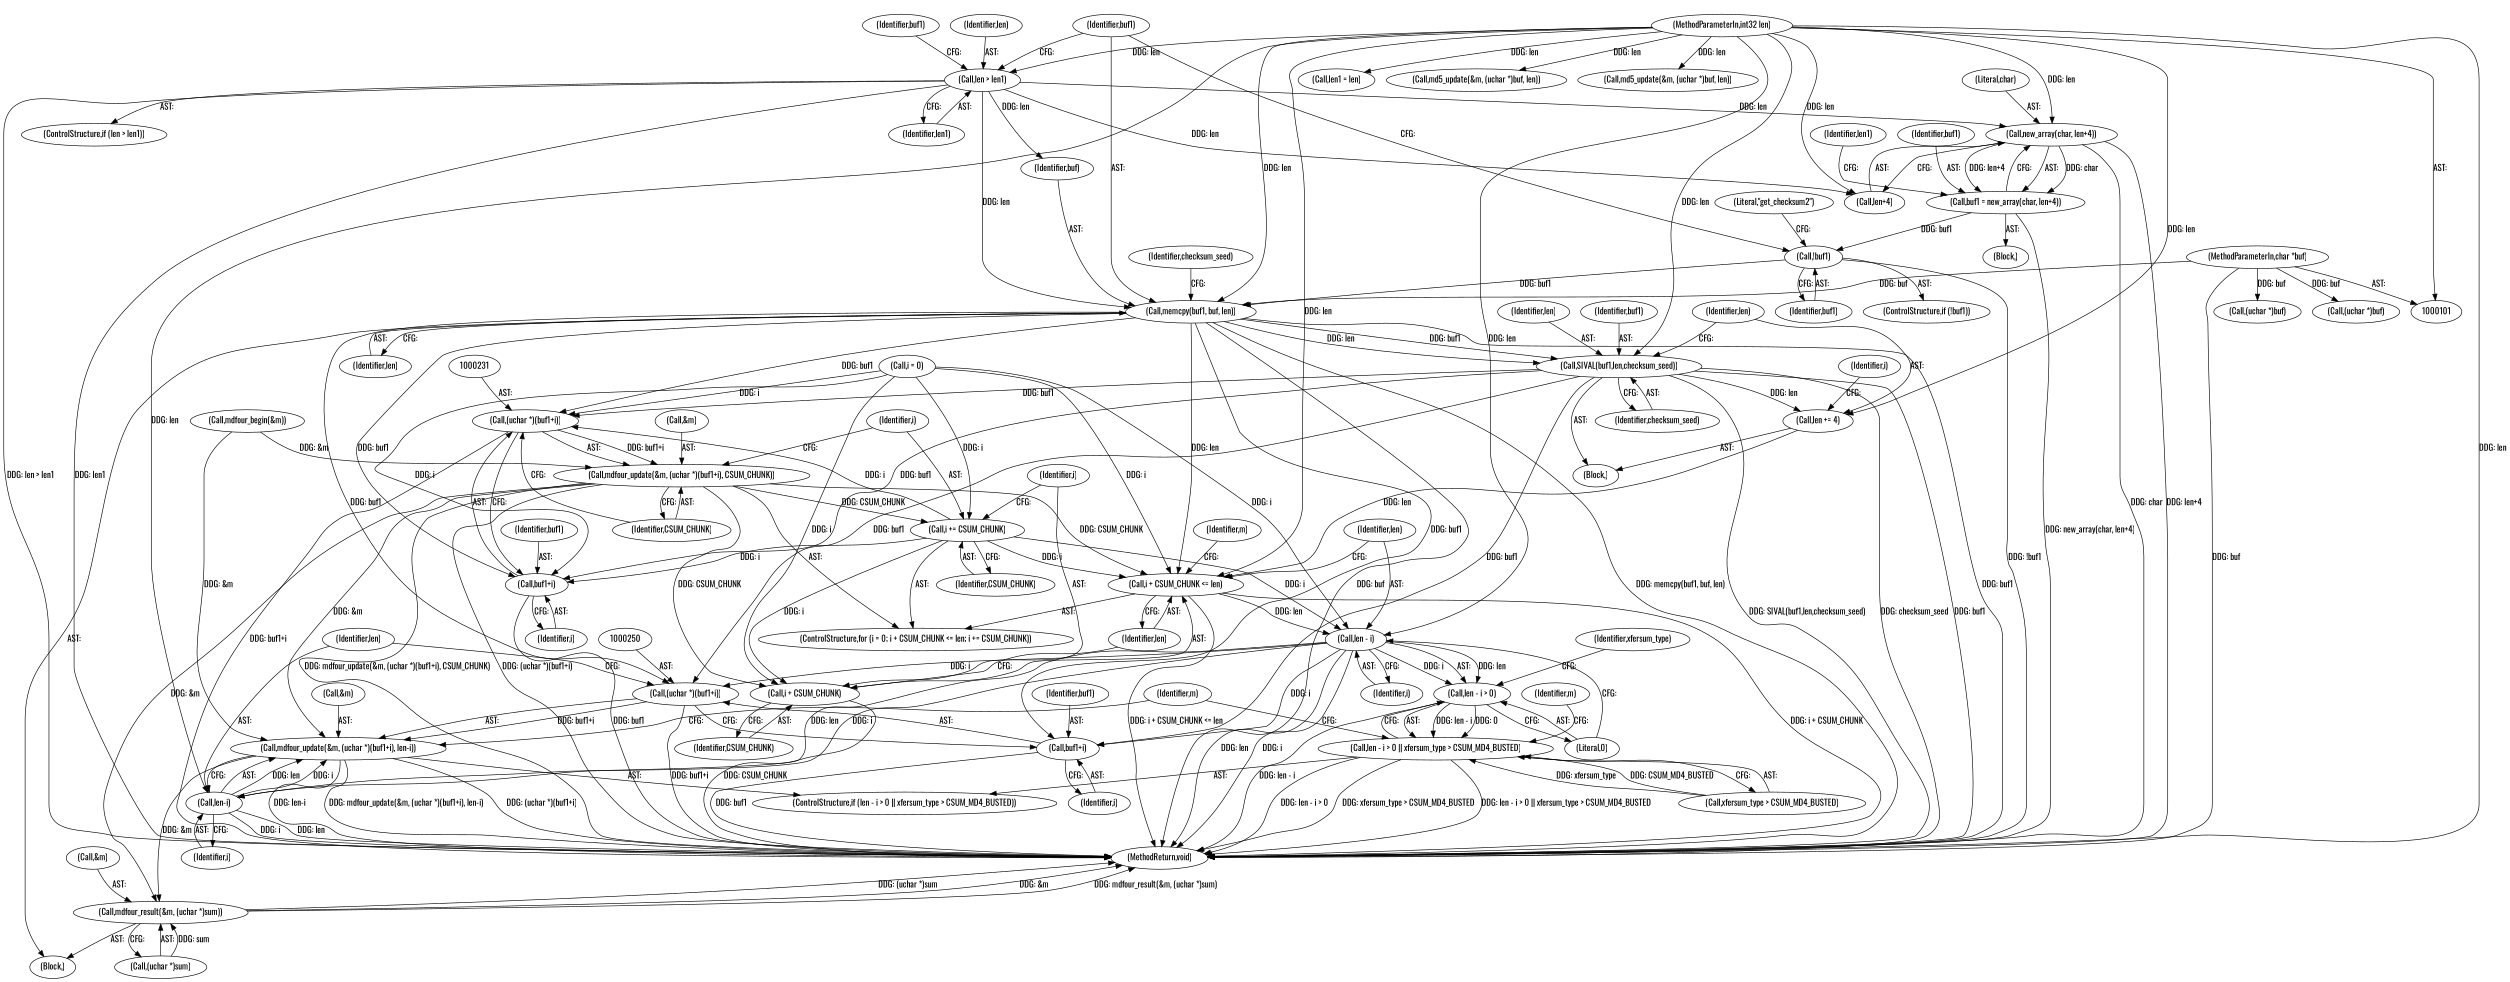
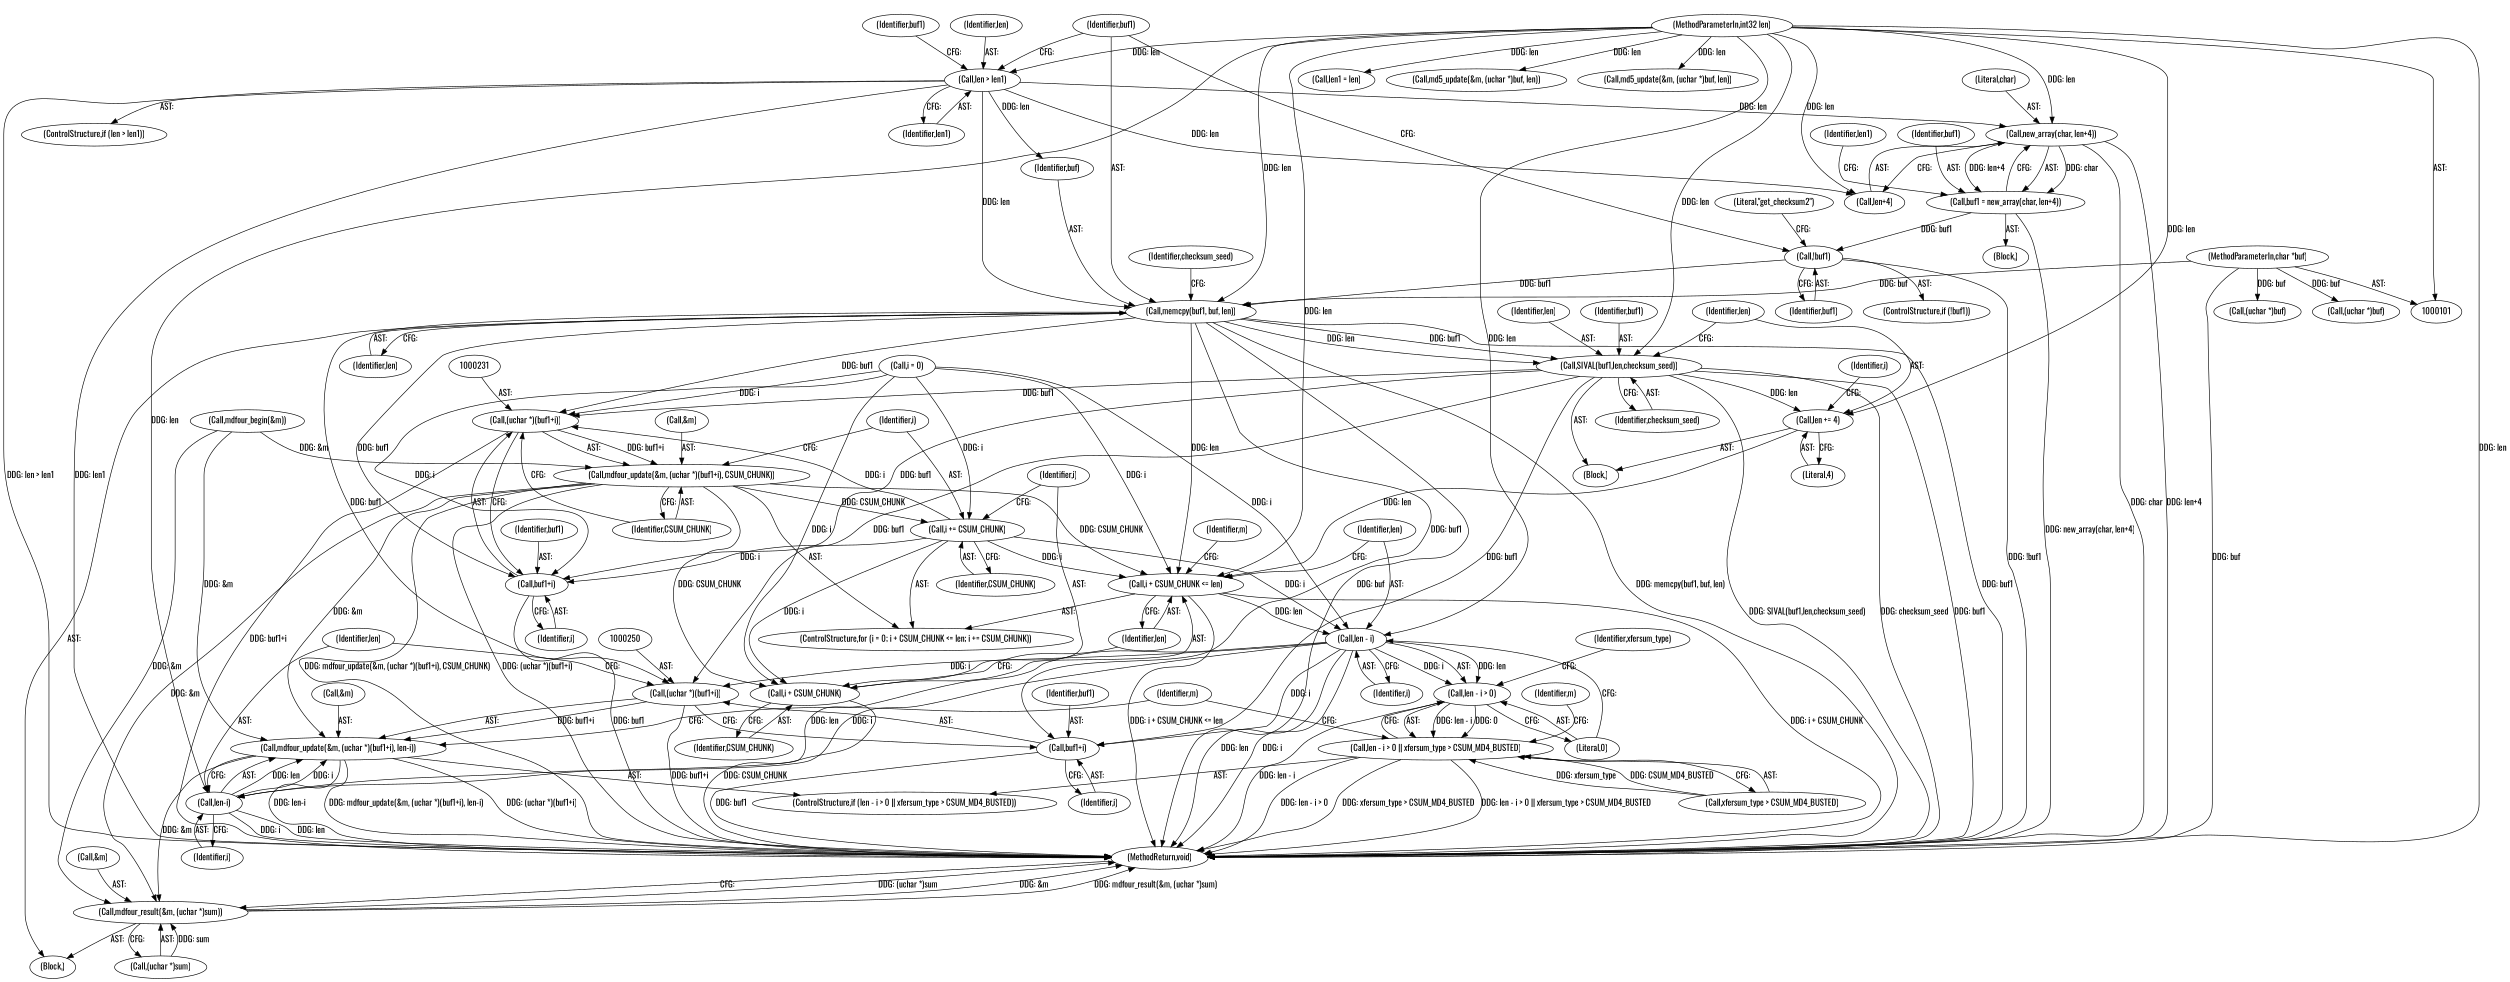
node "(Literal,4)": added
edge "(Call,mdfour_begin(&m))" -> "(Call,mdfour_result(&m, (uchar *)sum))": added, label "DDG: &m"
edge "(MethodReturn,void)" -> "(Call,mdfour_result(&m, (uchar *)sum))": added, label "CFG:"
